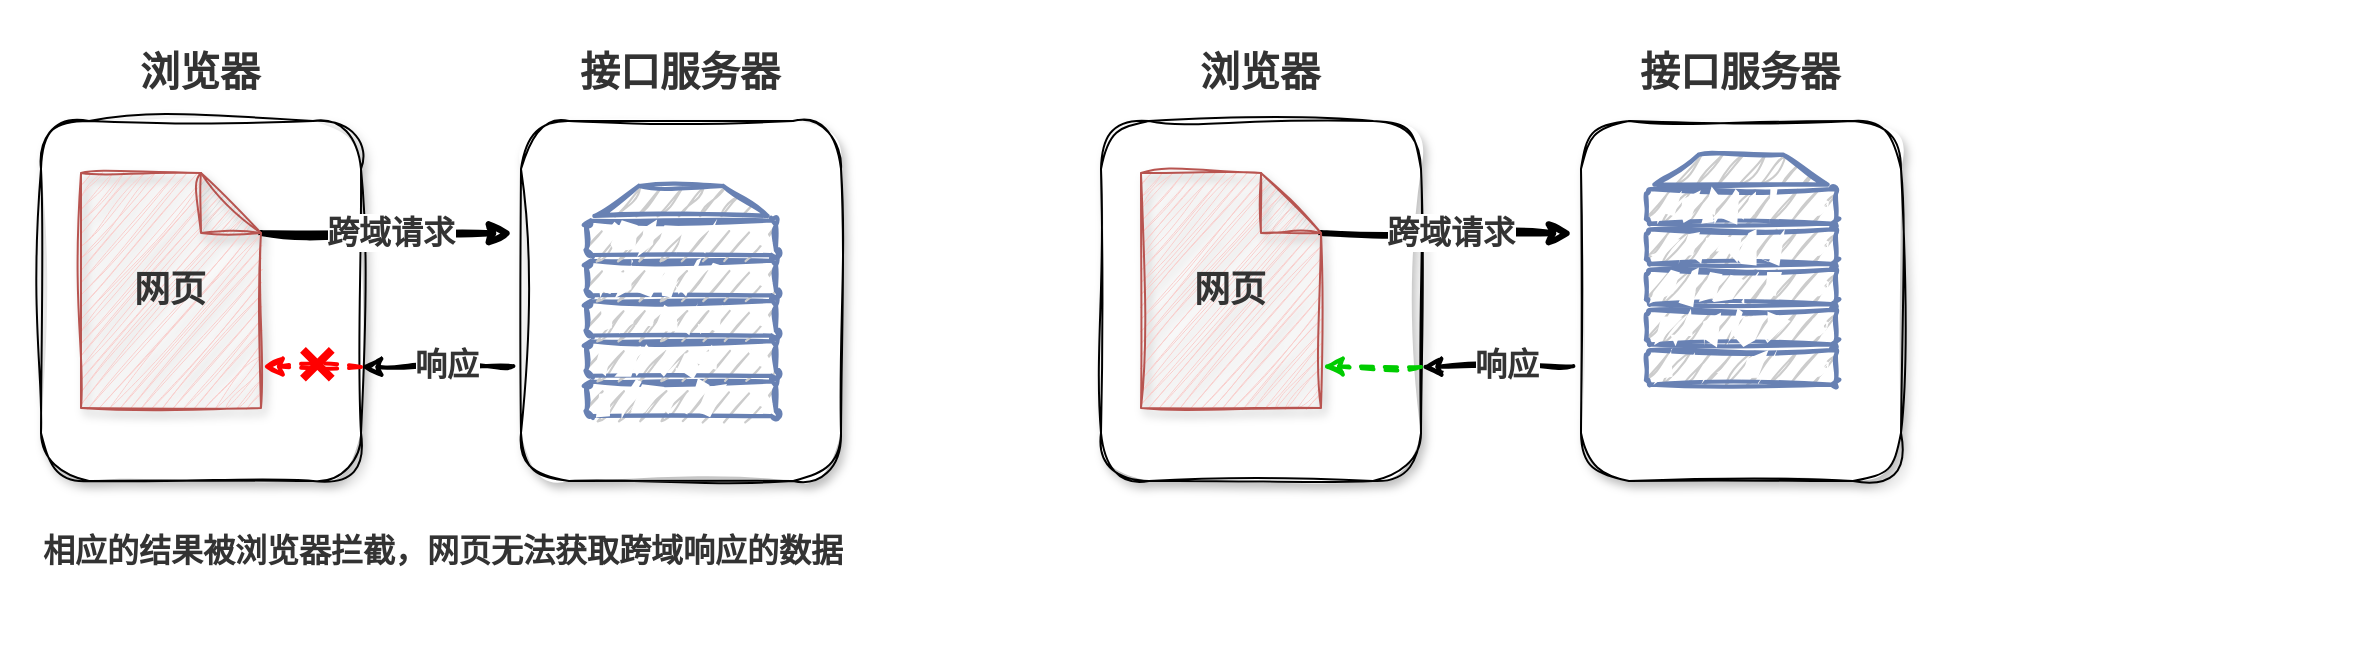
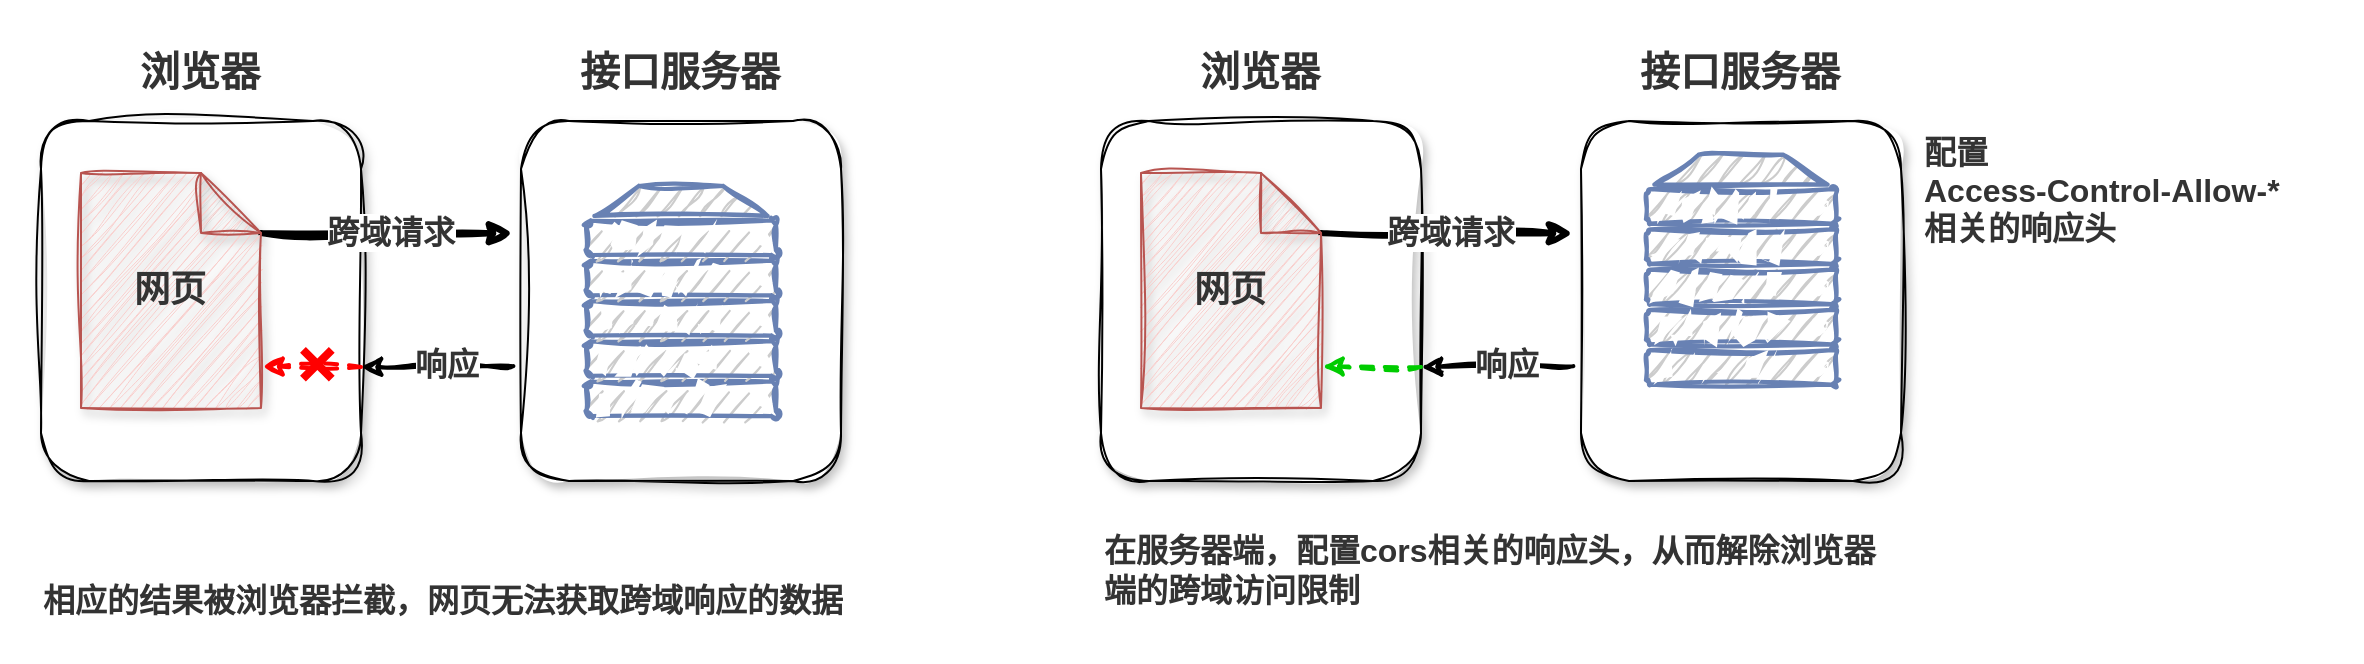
node "配置 Access-Control-Allow-* 相关的响应头": added
node "相应的结果被浏览器拦截，网页无法获取跨域响应的数据": moved (444, 551) -> (444, 601)
node "在服务器端，配置cors相关的响应头，从而解除浏览器端的跨域访问限制": added
